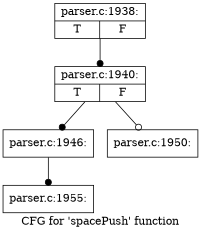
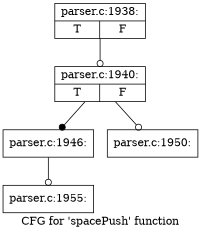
edge "parser.c:1938:" -> "parser.c:1940:": arrowhead dot -> odot
edge "parser.c:1946:" -> "parser.c:1955:": arrowhead dot -> odot
